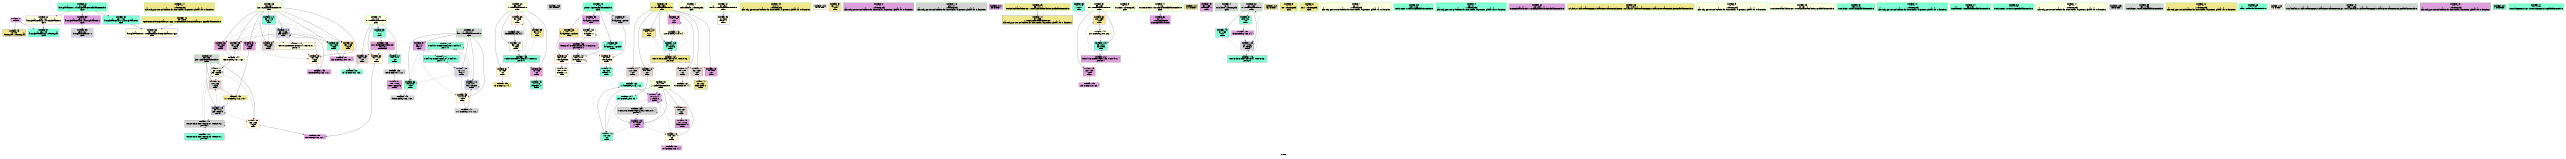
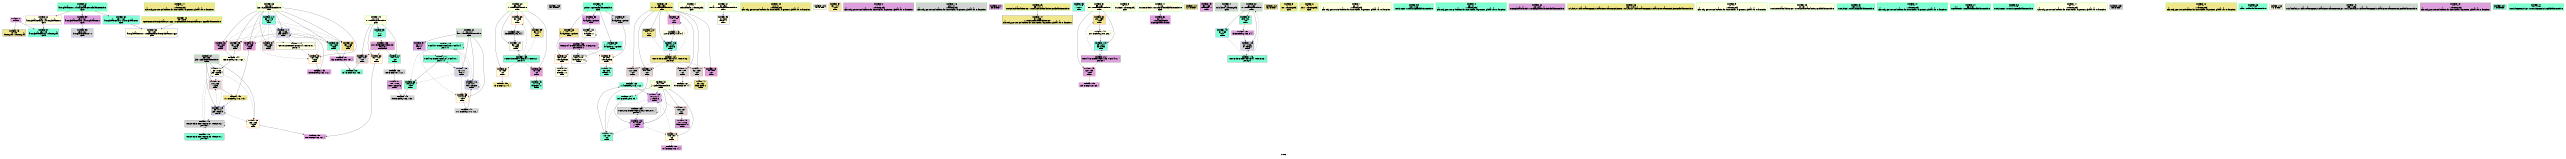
node "NodeID: 39": removed
edge "NodeID: 20" -> "NodeID: 66": now "NodeID: 171" -> "NodeID: 66"
